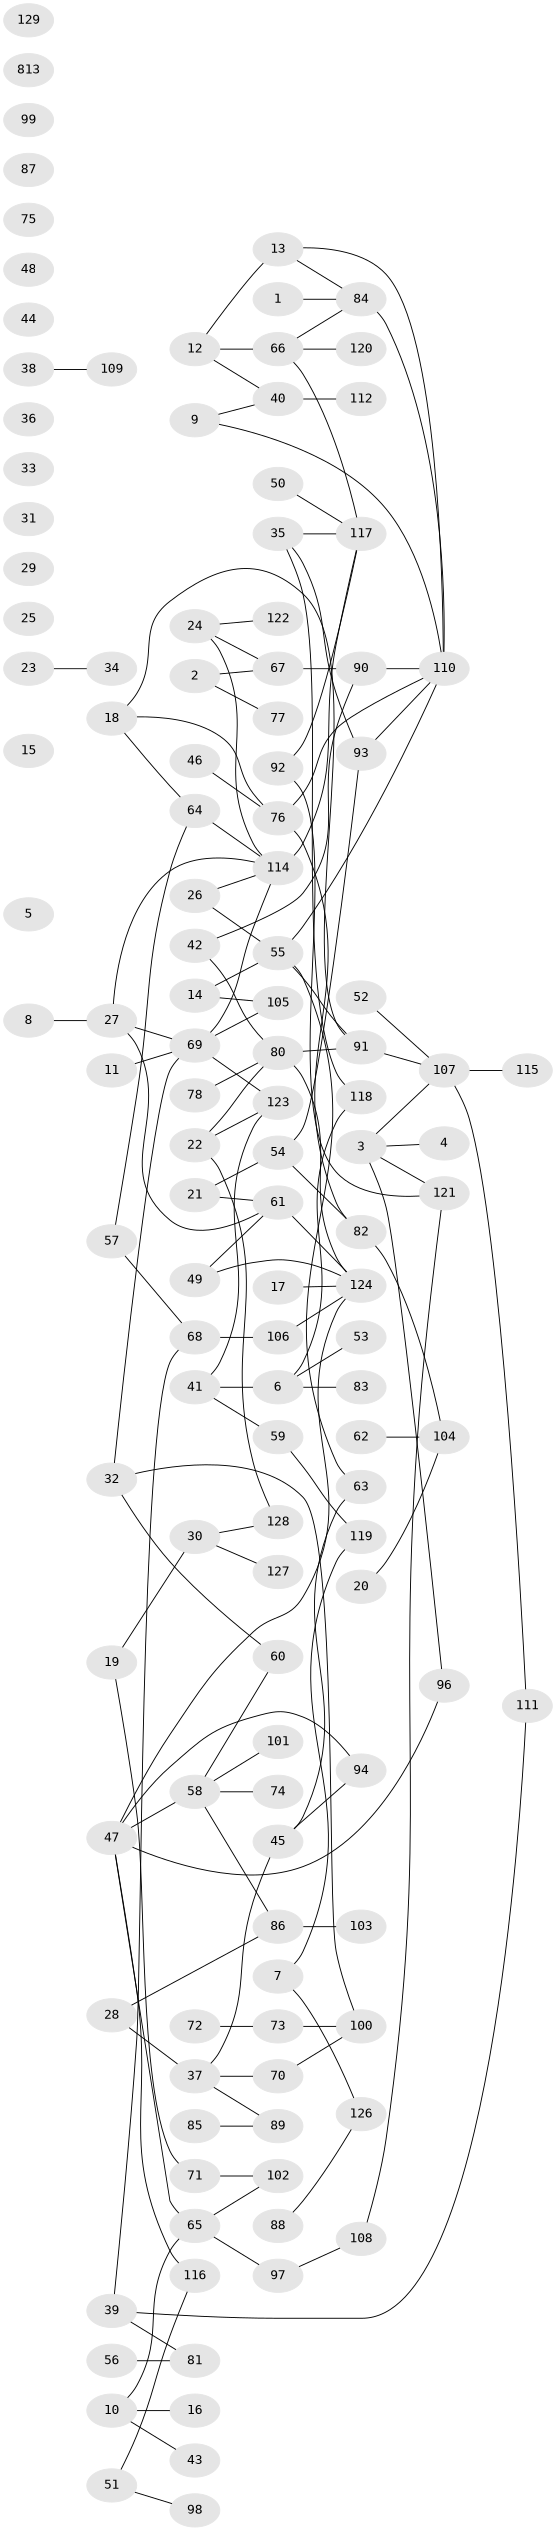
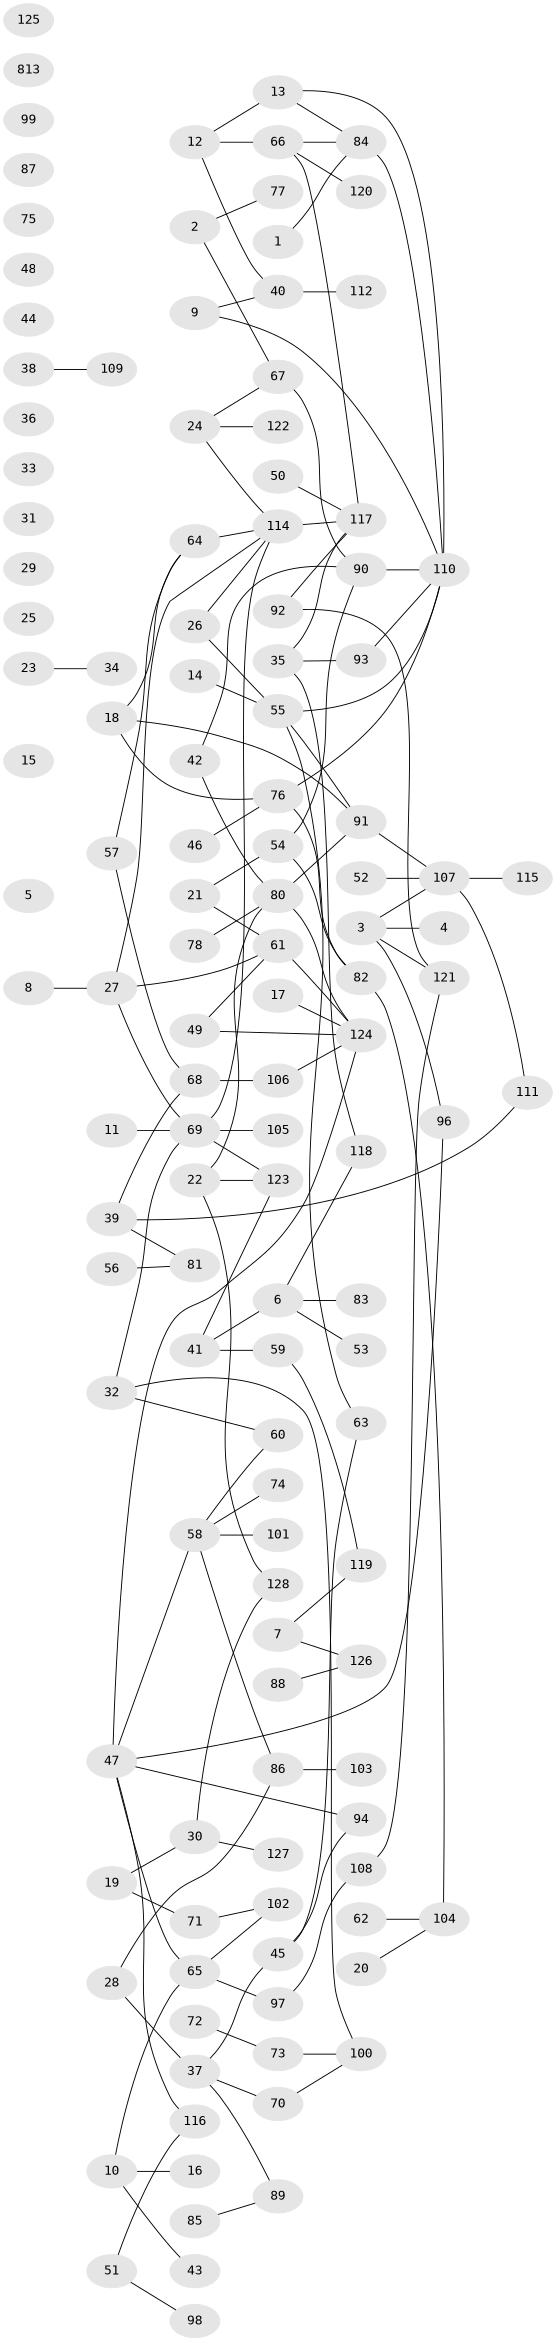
node "129": label "129" -> "125"
edge "93" -- "54": now "90" -- "54"
edge "14" -- "105": removed
